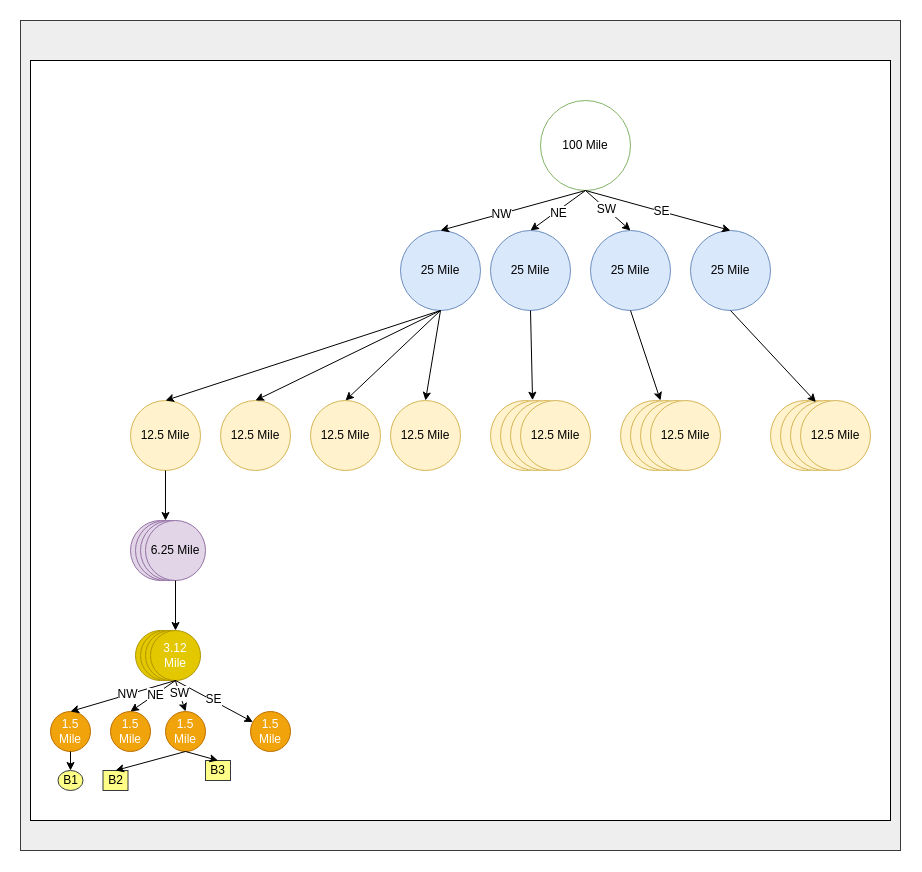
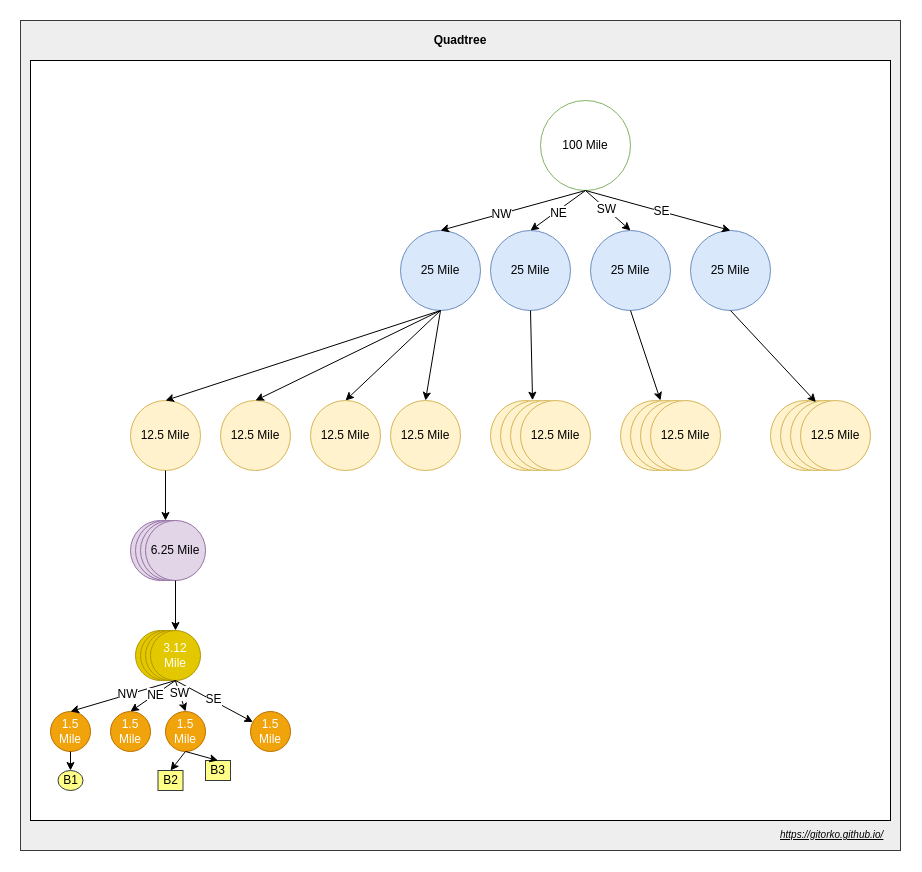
node "Quadtree": added
node "B2": moved (116, 781) -> (171, 781)
node "https://gitorko.github.io/": added
